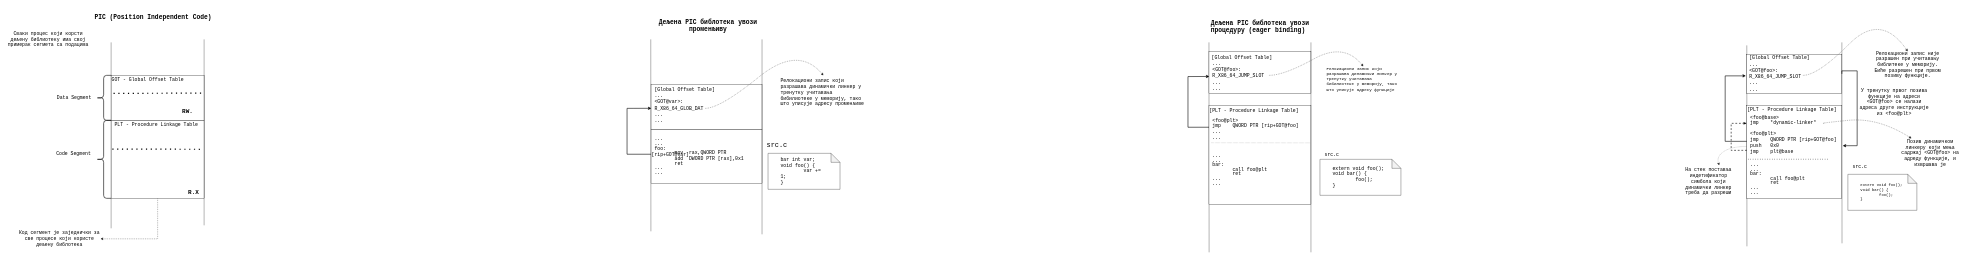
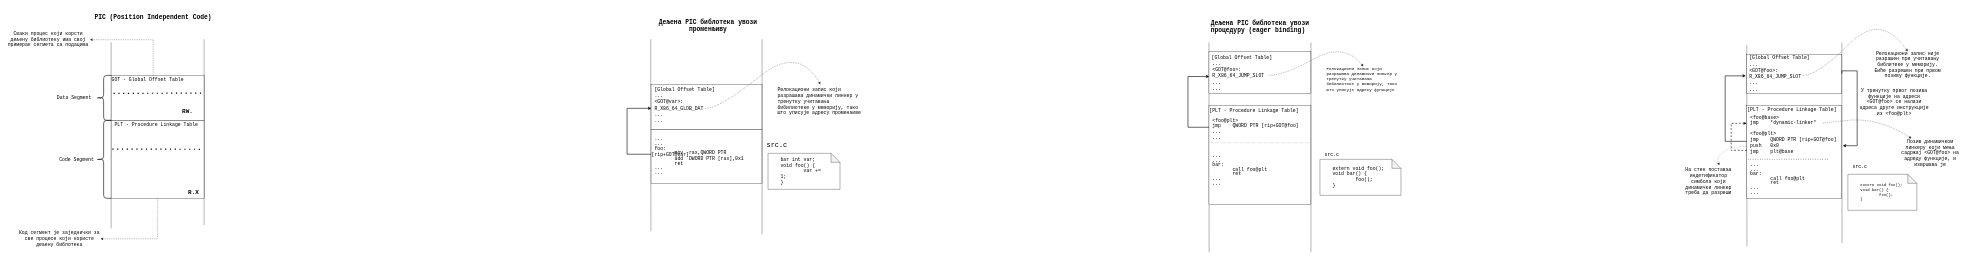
edge "GOT - Global Offset Table" -> "Сваки процес који корсти дељену библиотеку има свој примерак сегмета са подацима": added
node "Релокациони запис који разрашава динамички линкер у тренутку учитавања бибилиотеке у меморију, тако што уписује адресу променљиве": moved (824, 92) -> (821, 101)
node "Code Segment": moved (74, 154) -> (77, 160)
